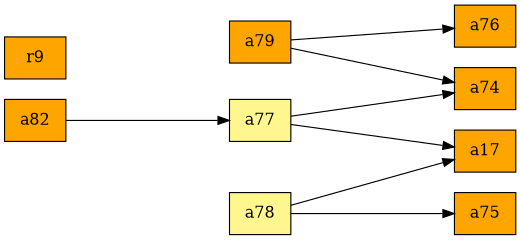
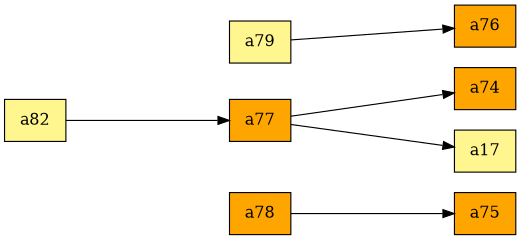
node "a79": fillcolor orange -> khaki1
node "r9": removed
edge "a79" -> "a74": removed
node "a82": fillcolor orange -> khaki1
node "a77": fillcolor khaki1 -> orange
node "a17": fillcolor orange -> khaki1
edge "a78" -> "a17": removed
node "a78": fillcolor khaki1 -> orange
